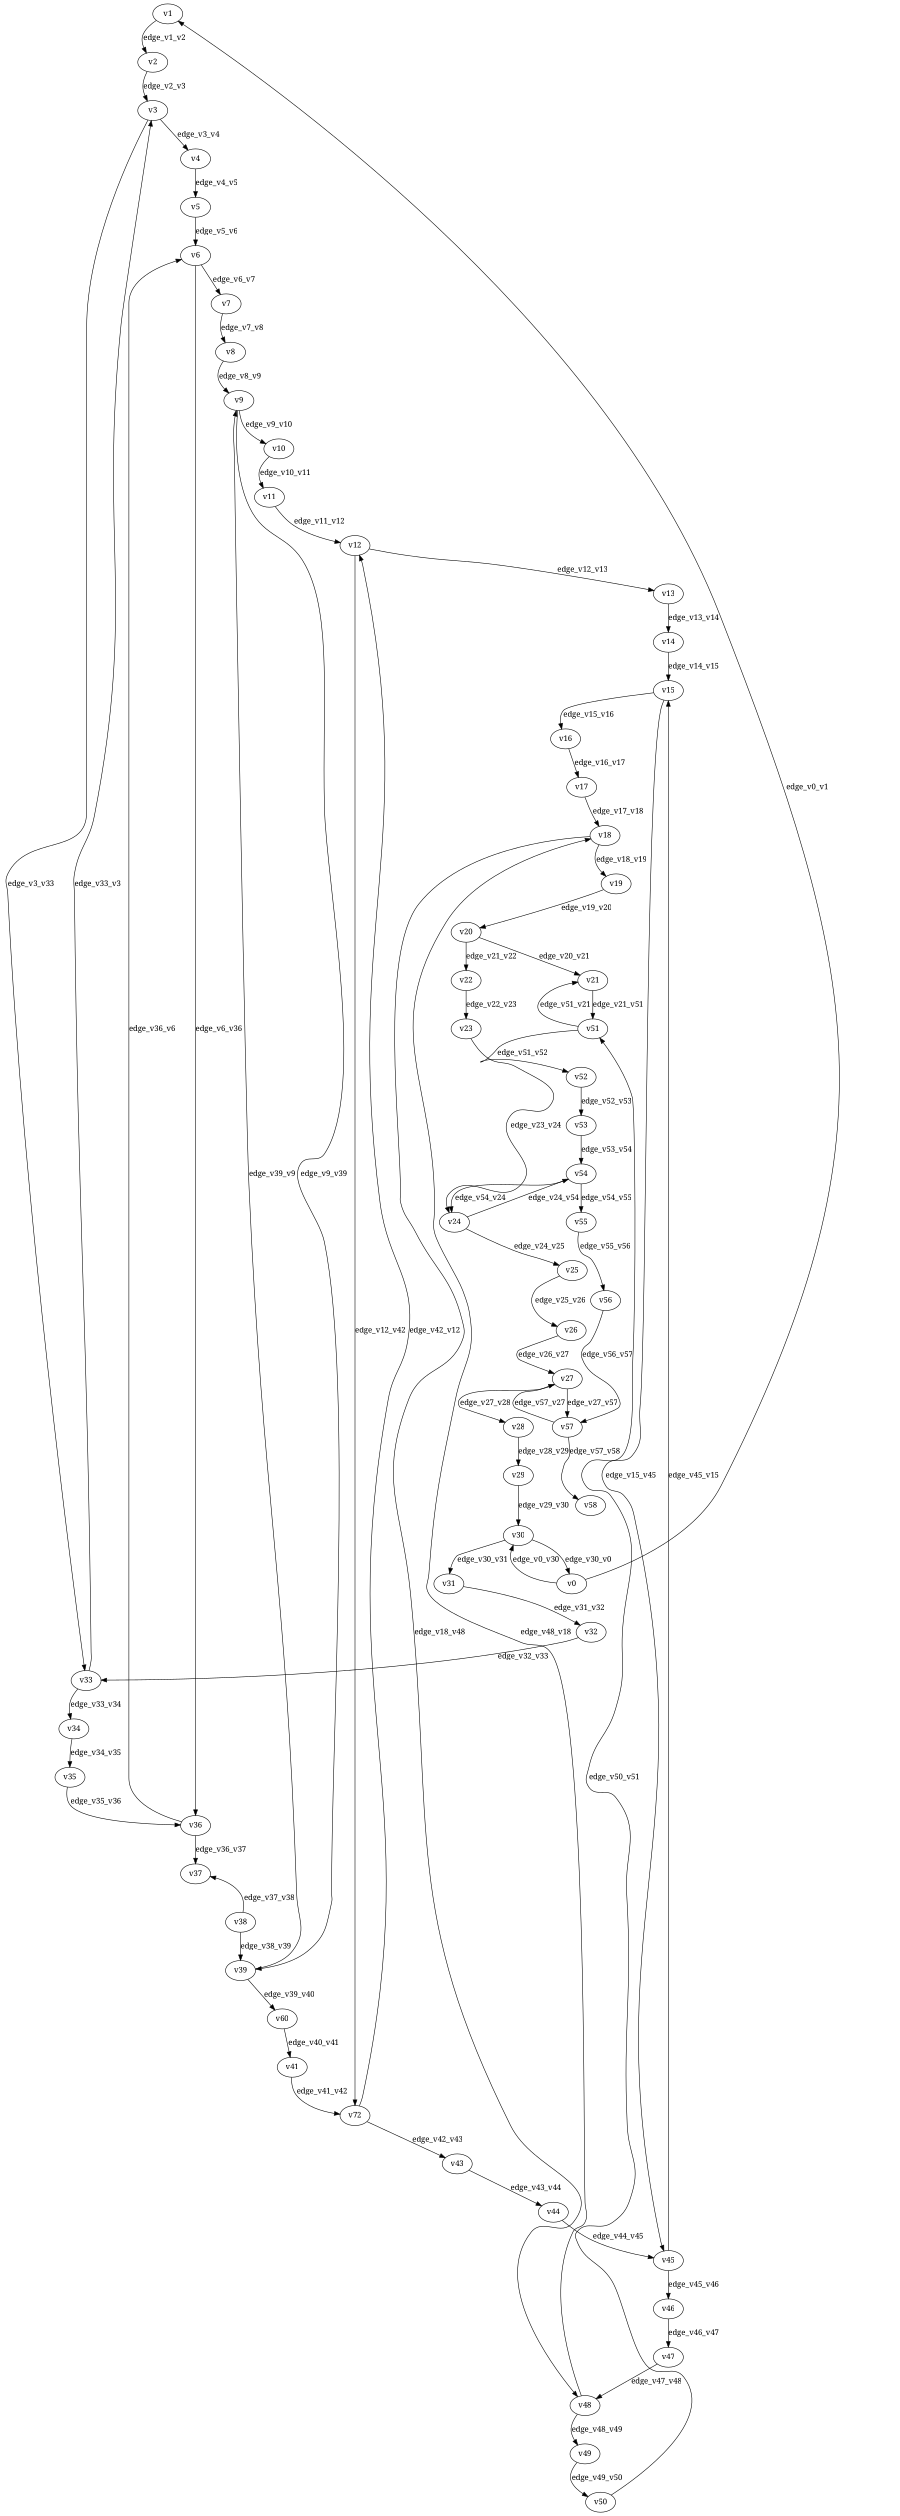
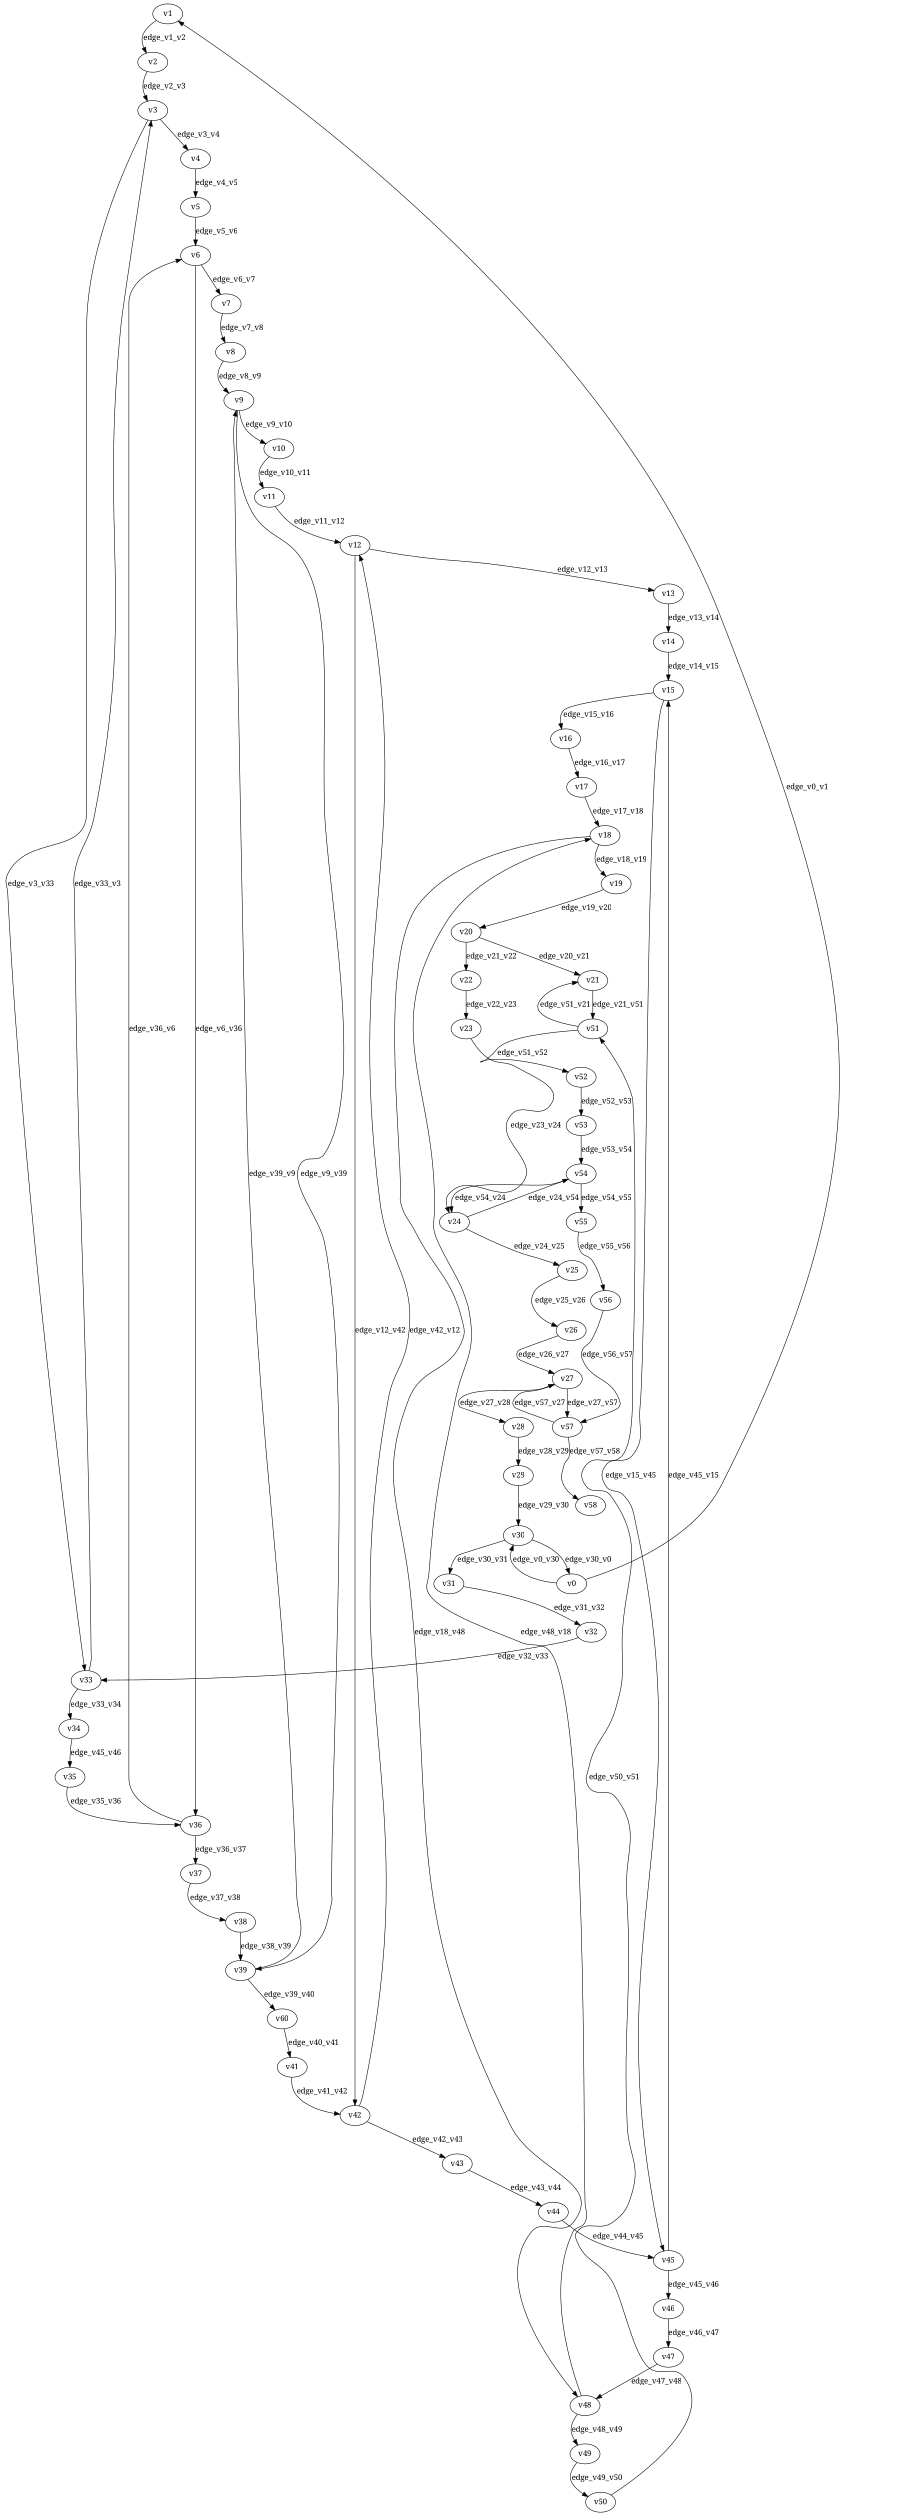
edge "v34" -> "v35": label "edge_v34_v35" -> "edge_v45_v46"
edge "v38" -> "v37": reversed
node "v72": label "v72" -> "v42"
